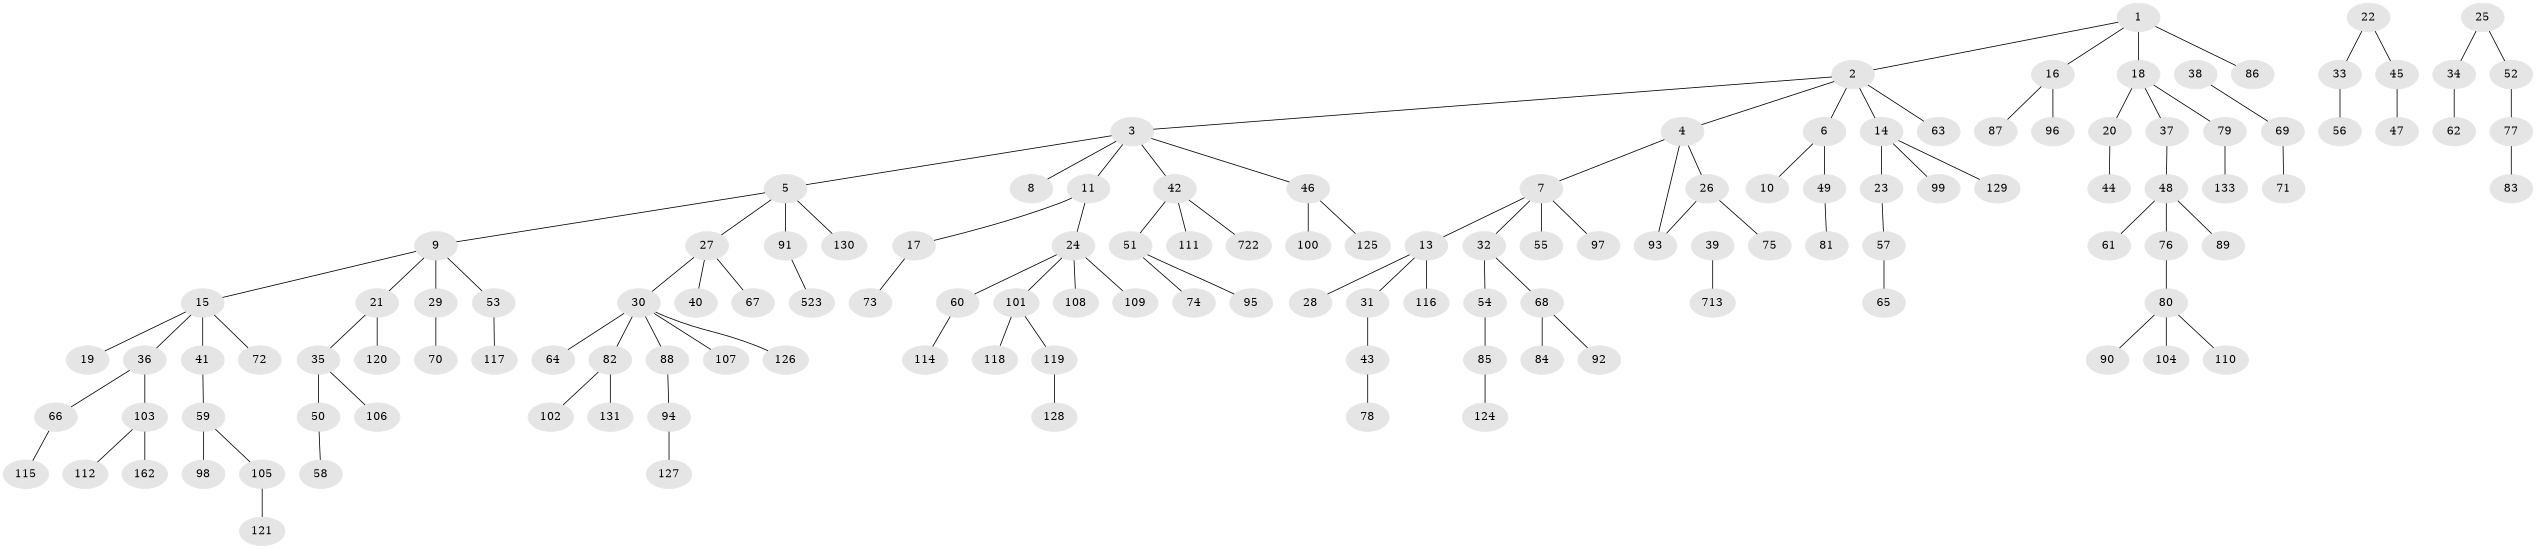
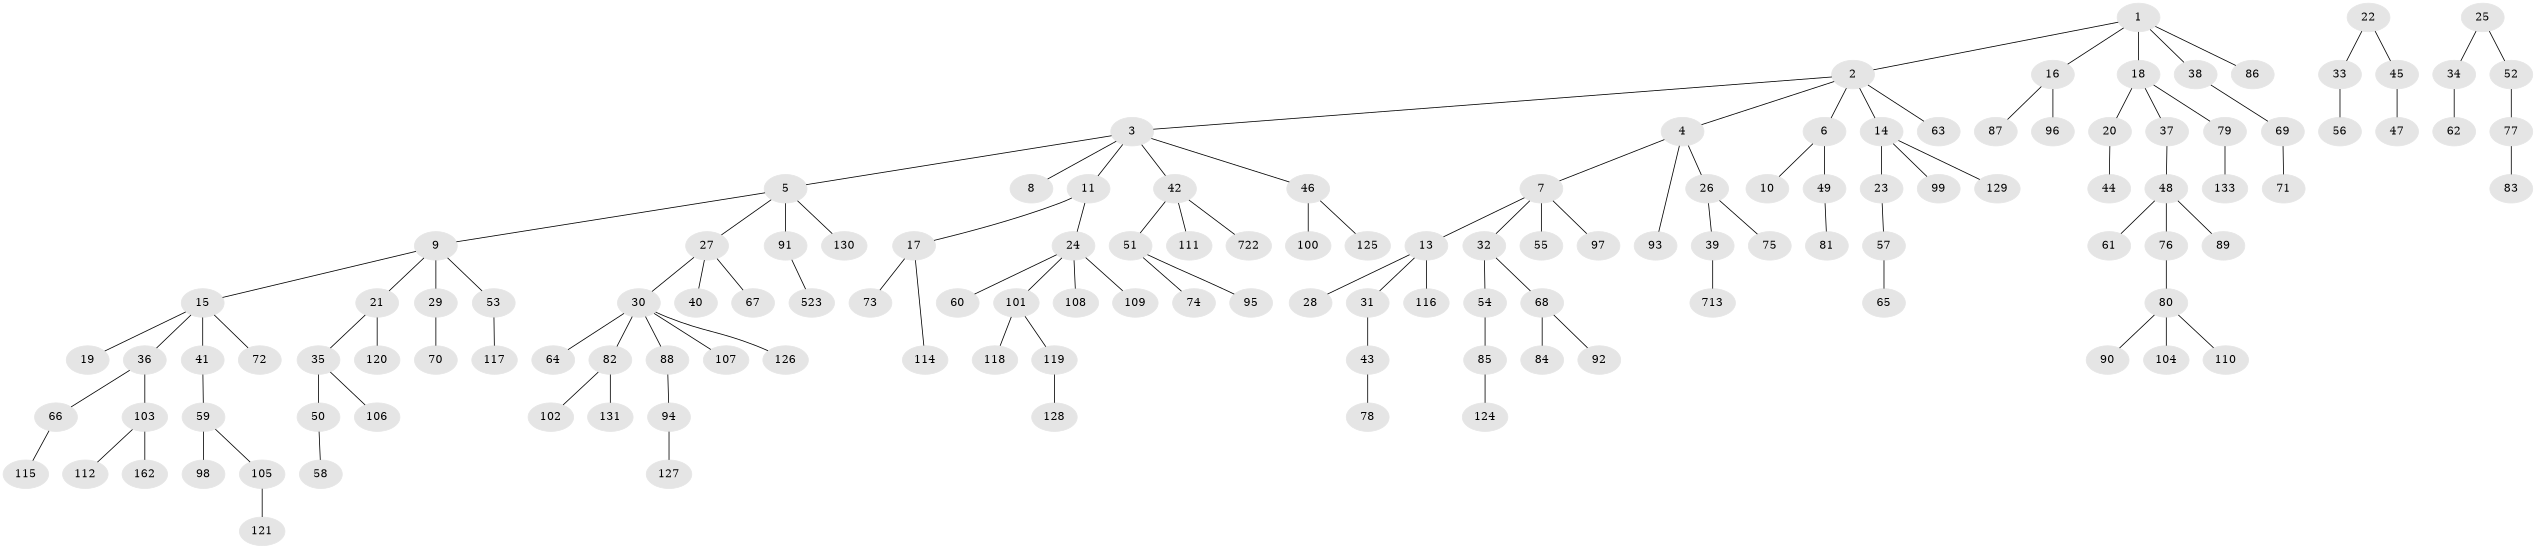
edge "1" -- "38": added
edge "26" -- "93": now "26" -- "39"
edge "60" -- "114": now "17" -- "114"
